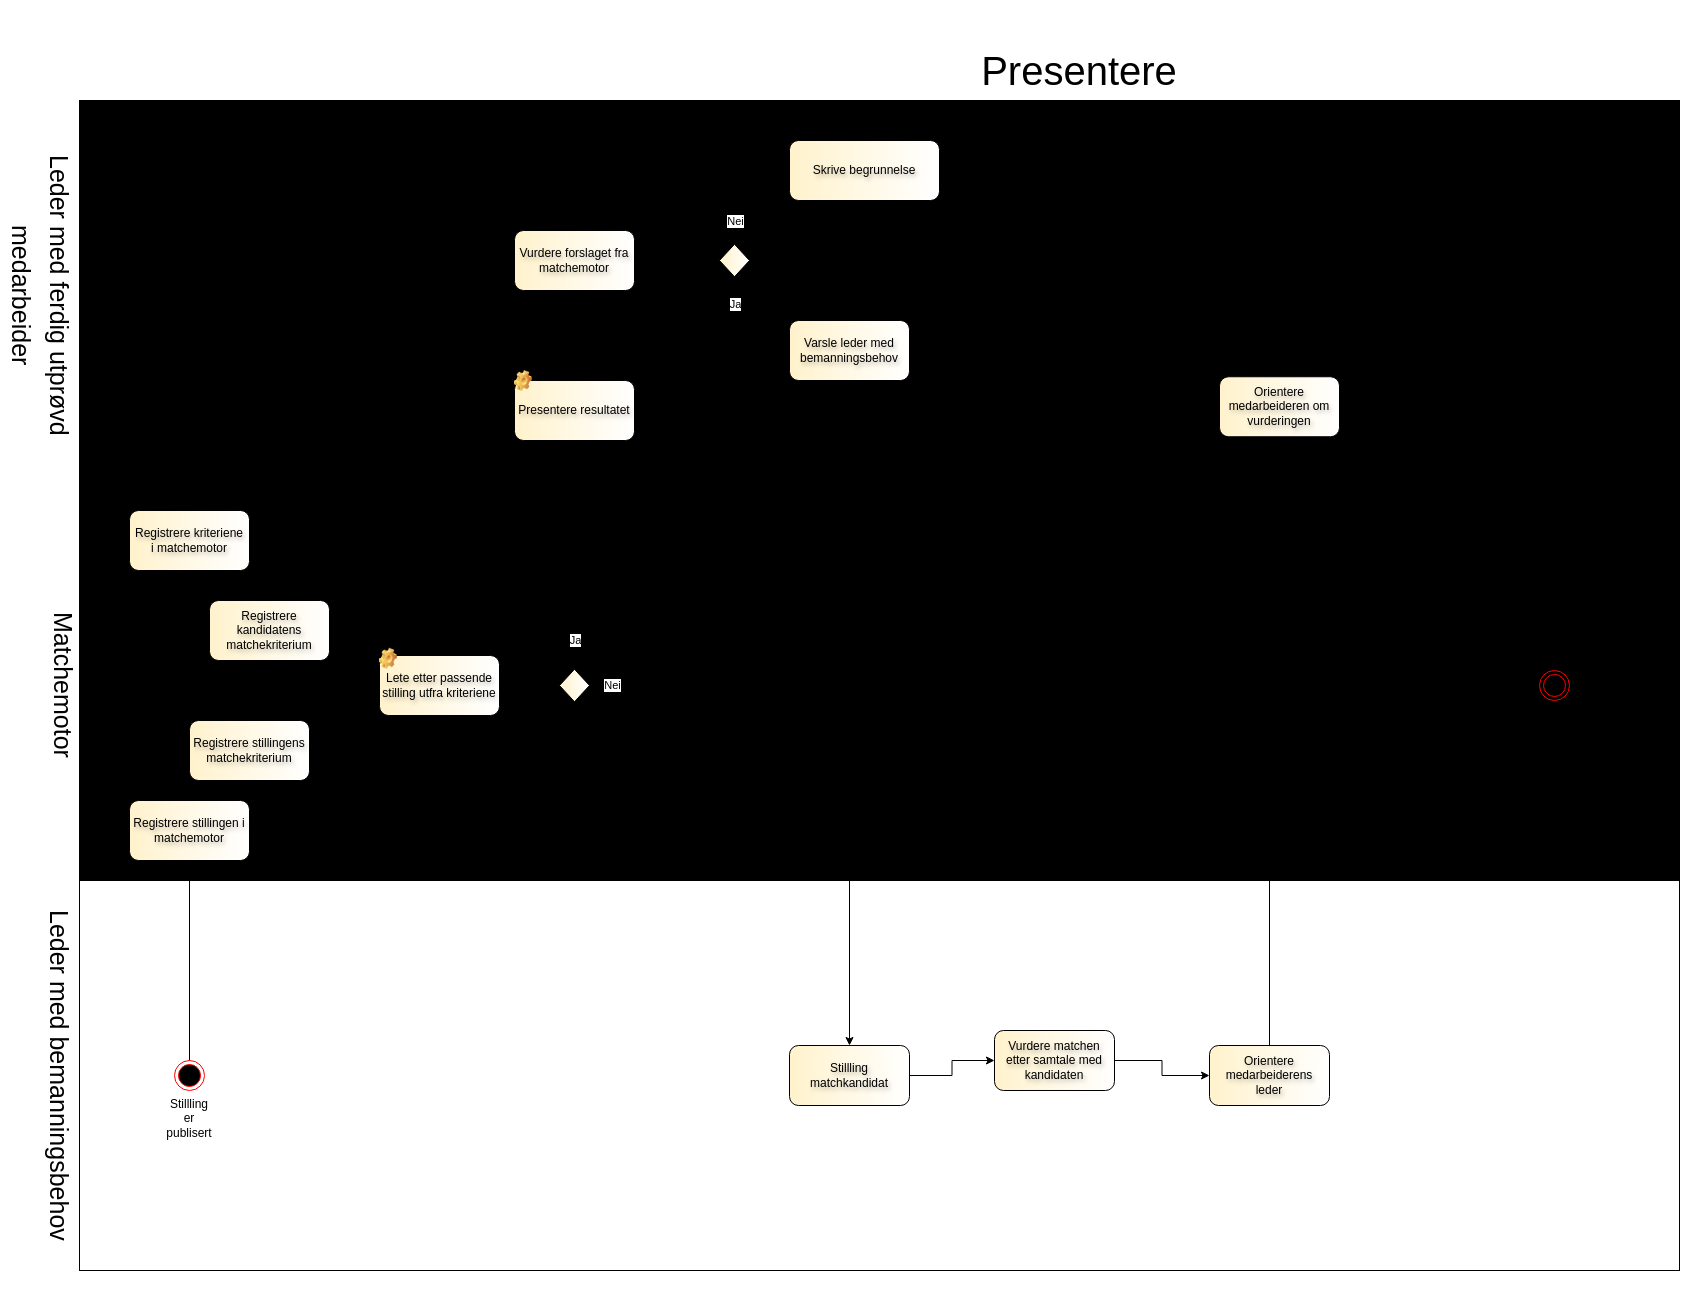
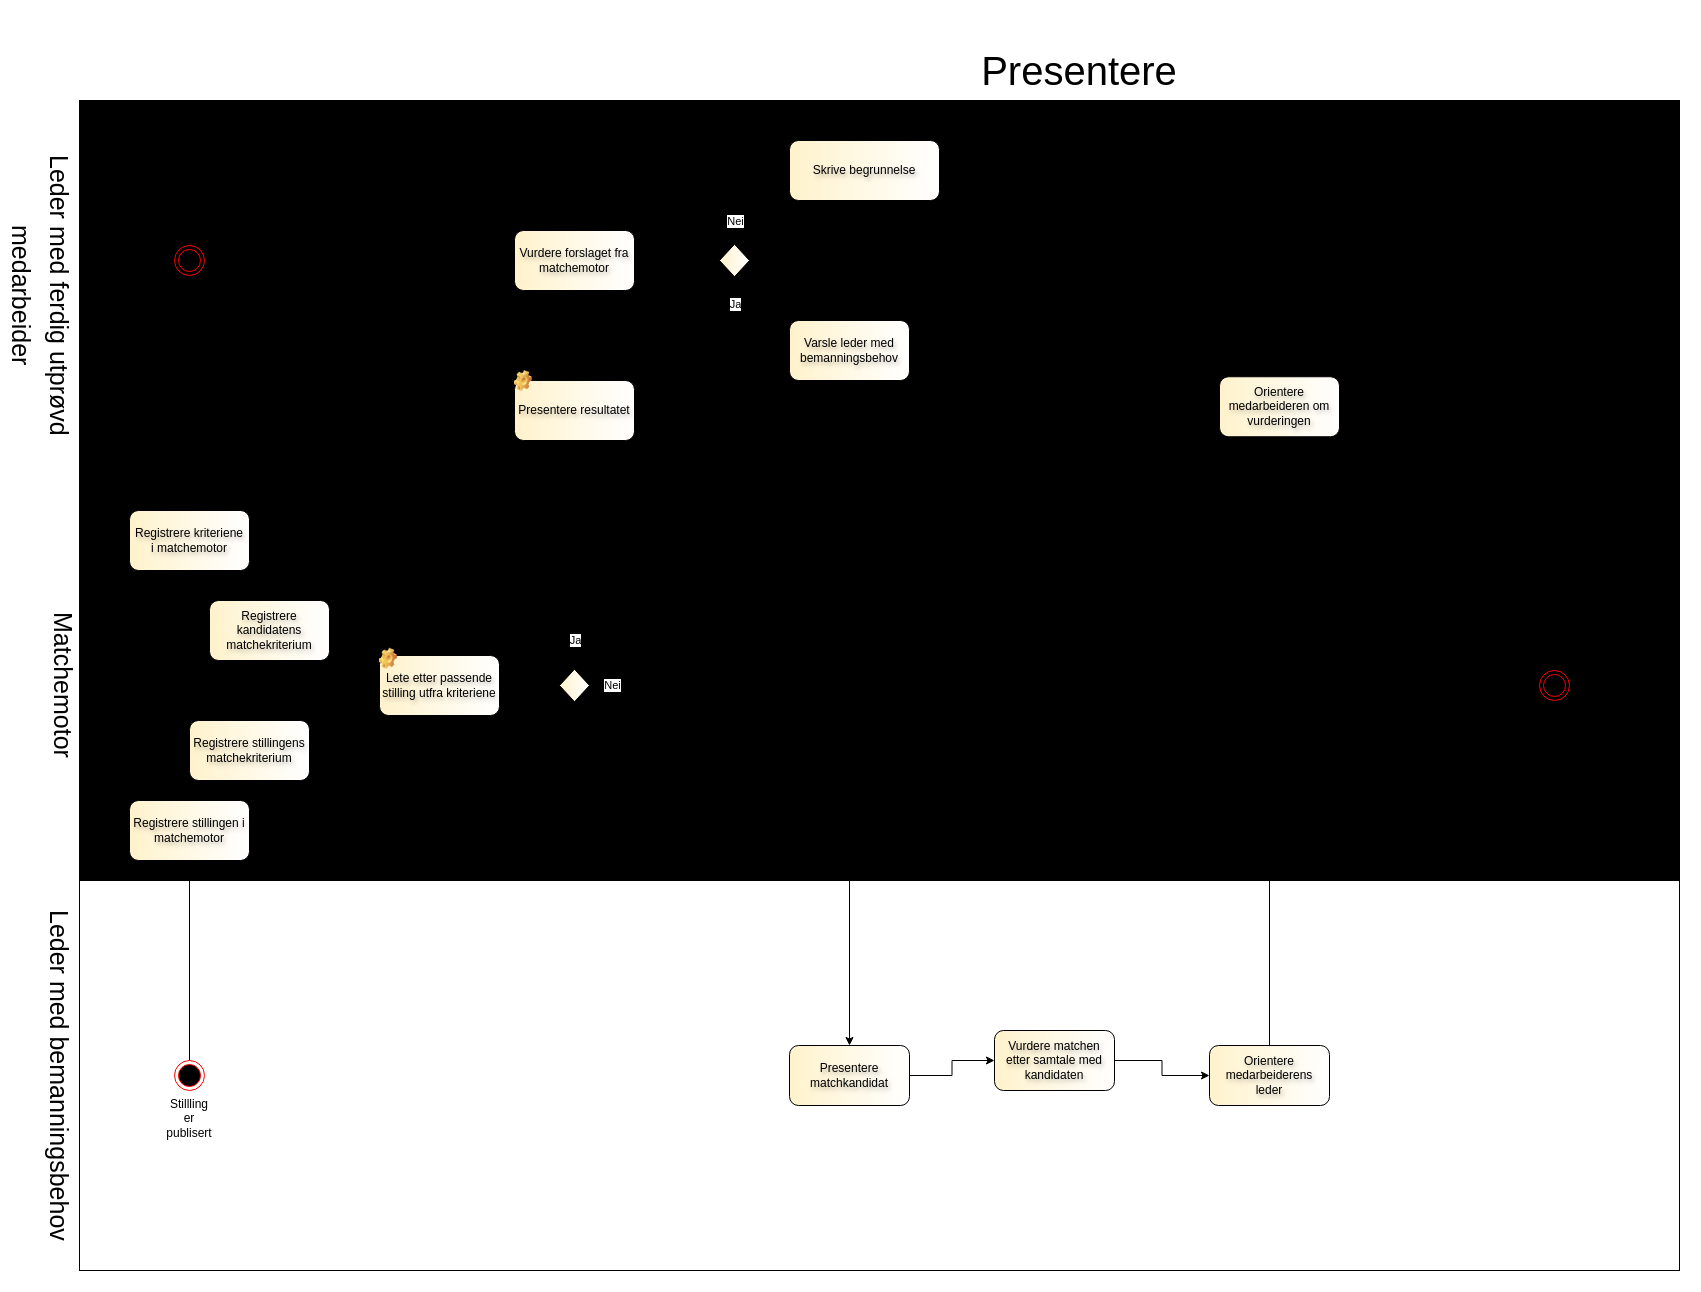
node "Ferdig utprøvd medarbeider skal matches": added
edge "Ferdig utprøvd medarbeider skal matches" -> "Registrere kriteriene i matchemotor": added
node "Stillling matchkandidat": label "Stillling matchkandidat" -> "Presentere matchkandidat"
